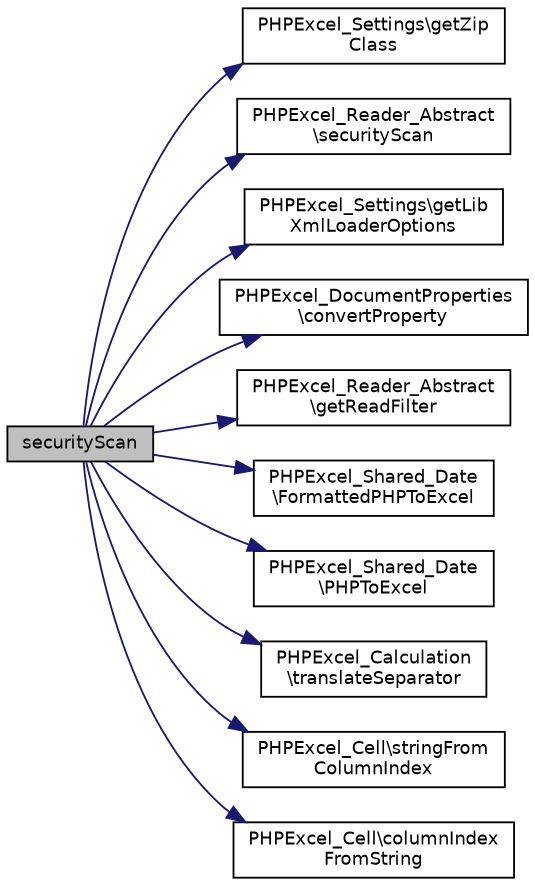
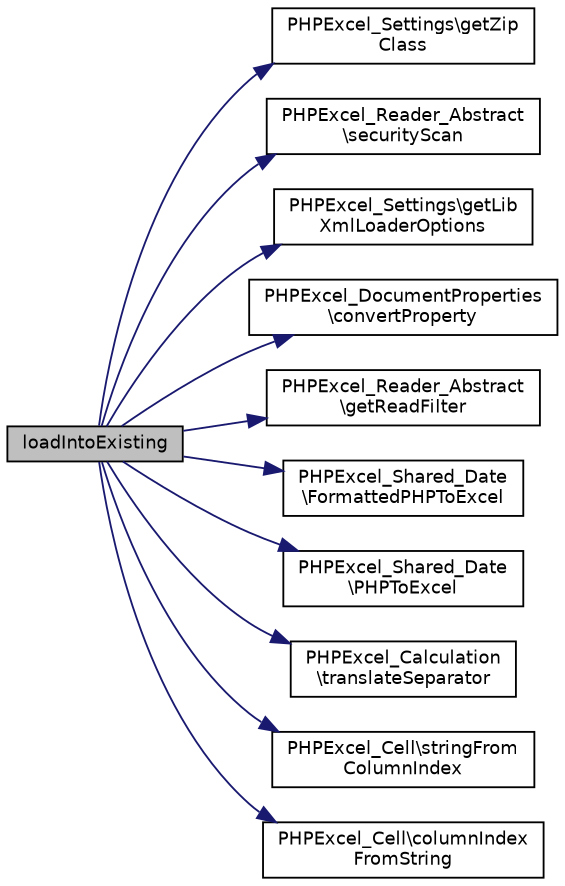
node "securityScan": label "securityScan" -> "loadIntoExisting"
